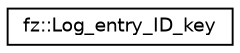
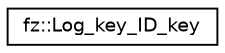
node "fz::Log_entry_ID_key": label "fz::Log_entry_ID_key" -> "fz::Log_key_ID_key"
